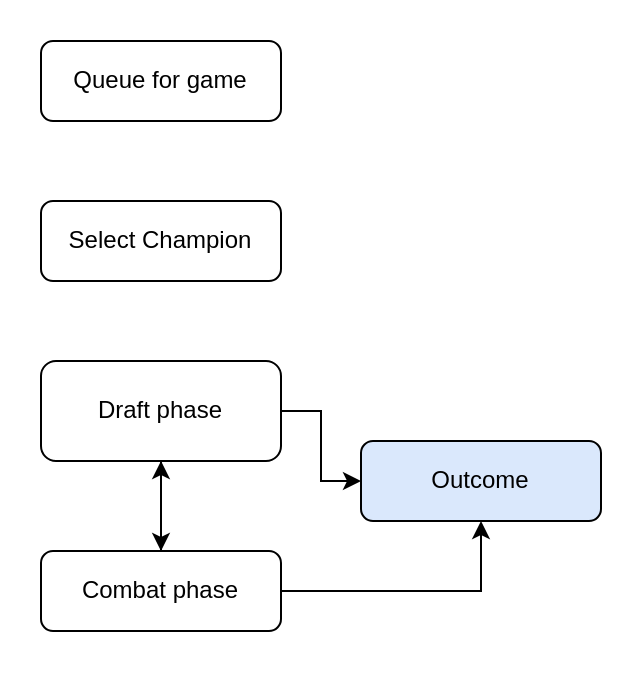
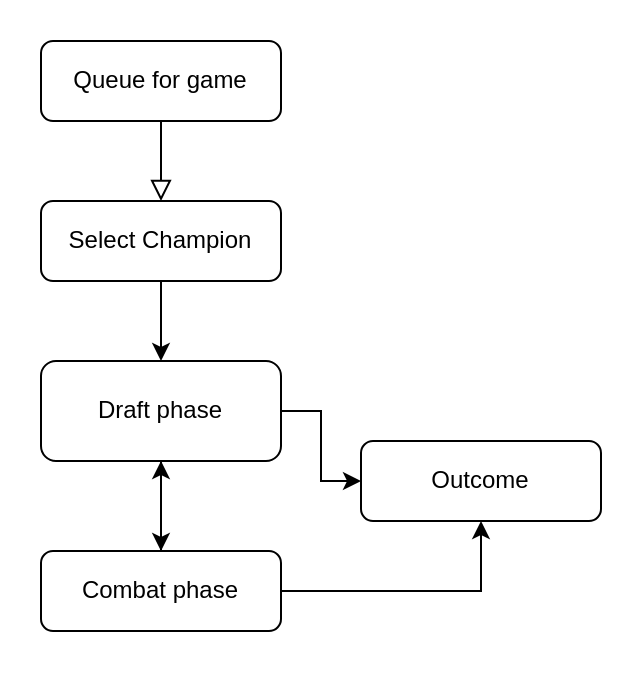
edge "Queue for game" -> "Select Champion": added
edge "Select Champion" -> "Draft phase": added
node "Outcome": fillcolor #dae8fc -> #ffffff
